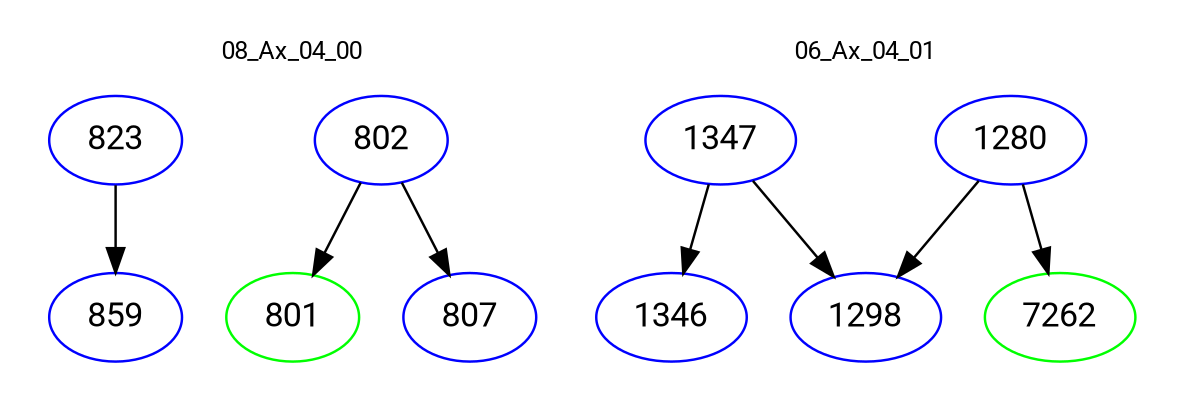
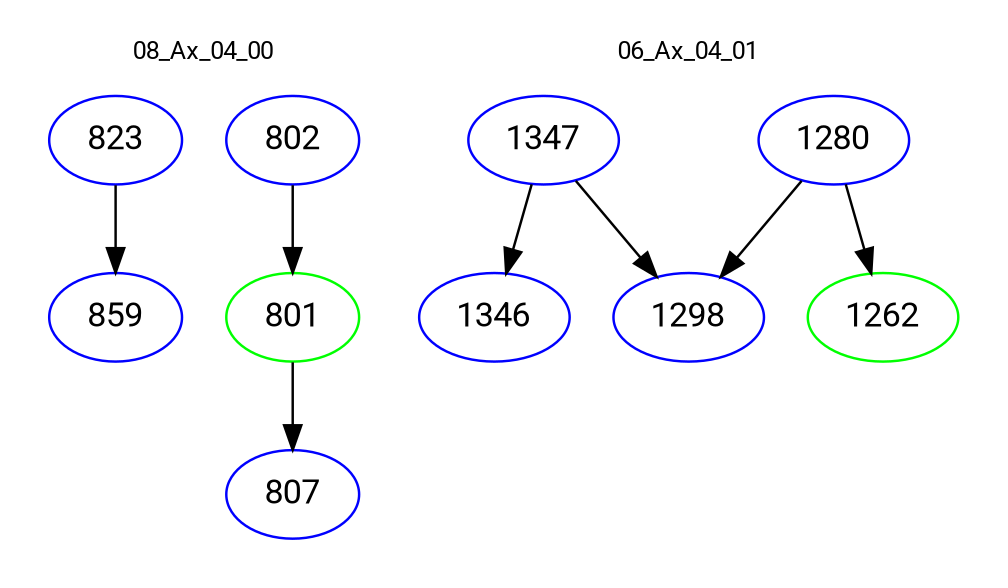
edge "802" -> "807": now "801" -> "807"
node "7262": label "7262" -> "1262"
